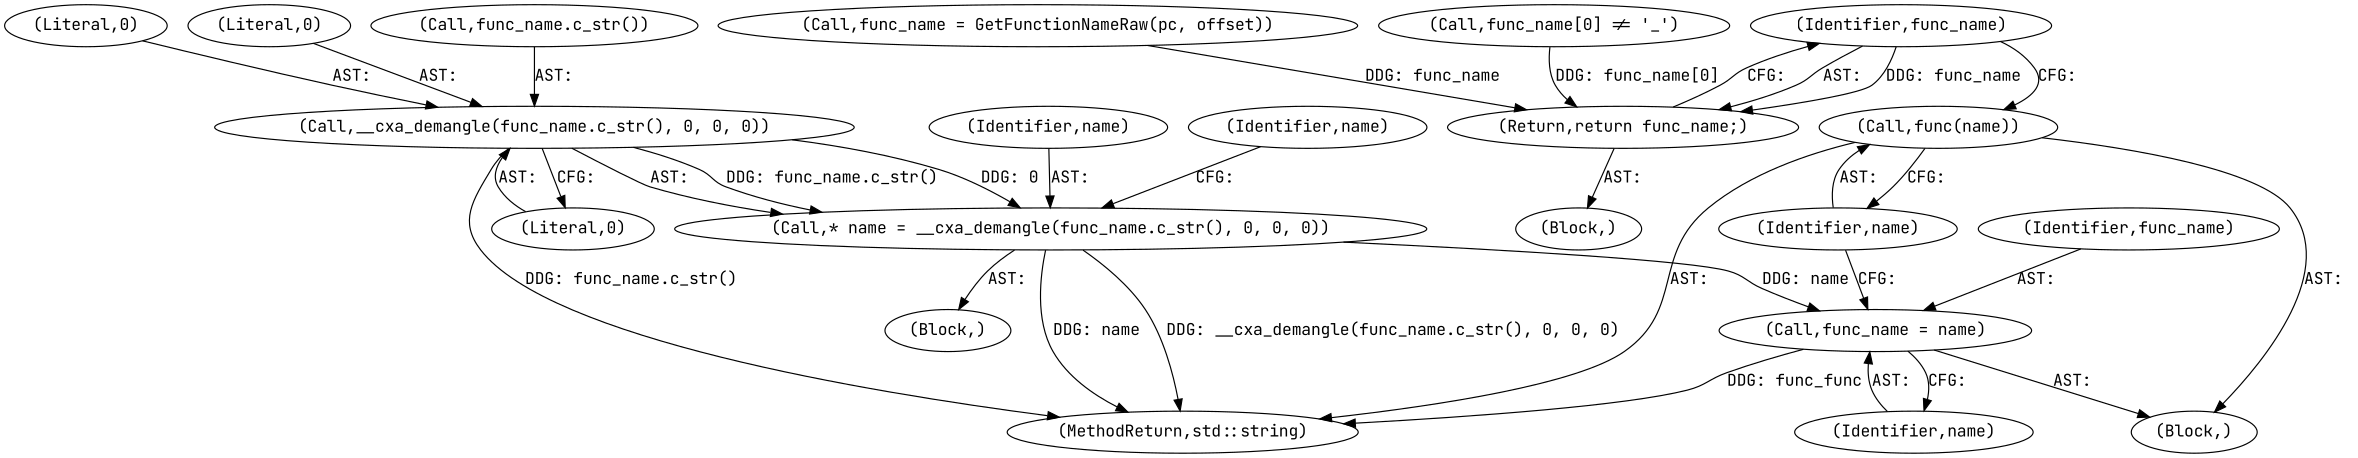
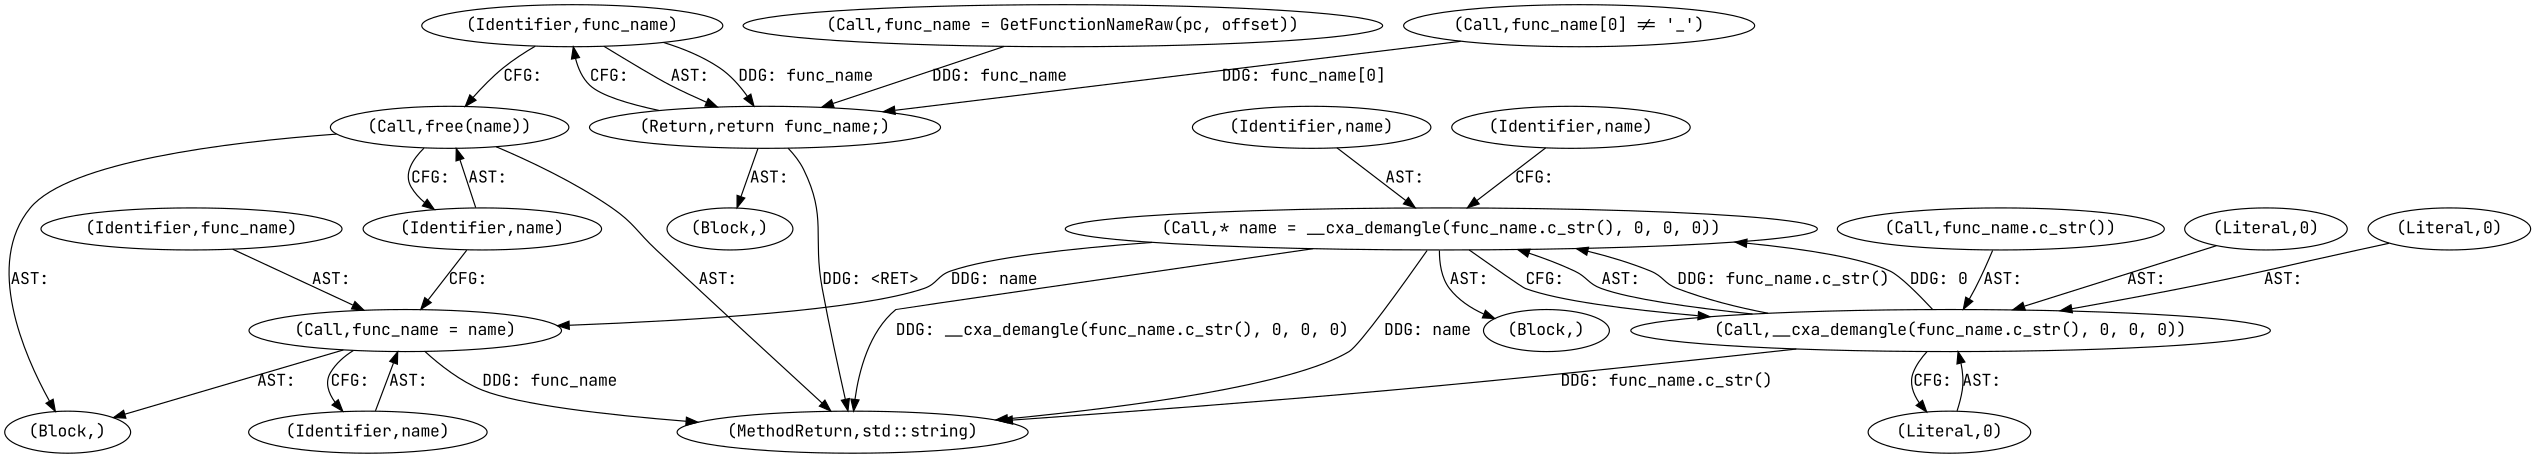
node "(Call,func(name))": label "(Call,func(name))" -> "(Call,free(name))"
edge "(Return,return func_name;)" -> "(MethodReturn,std::string)": added, label "DDG: <RET>"
edge "(Call,* name = __cxa_demangle(func_name.c_str(), 0, 0, 0))" -> "(Call,__cxa_demangle(func_name.c_str(), 0, 0, 0))": added, label "CFG:"
edge "(Call,func_name = name)" -> "(MethodReturn,std::string)": label "DDG: func_func" -> "DDG: func_name"
